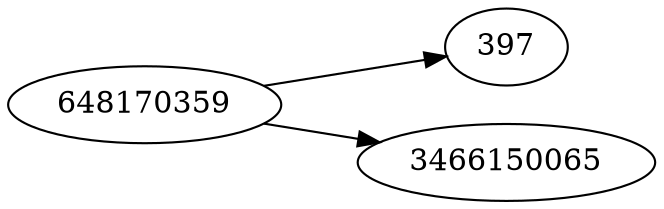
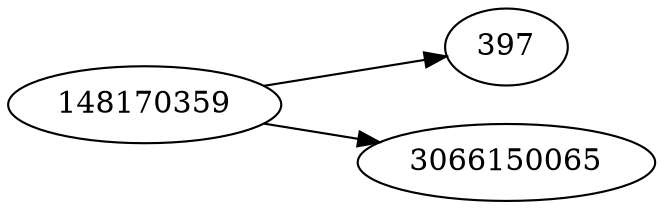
node "648170359": label "648170359" -> "148170359"
node "3466150065": label "3466150065" -> "3066150065"
